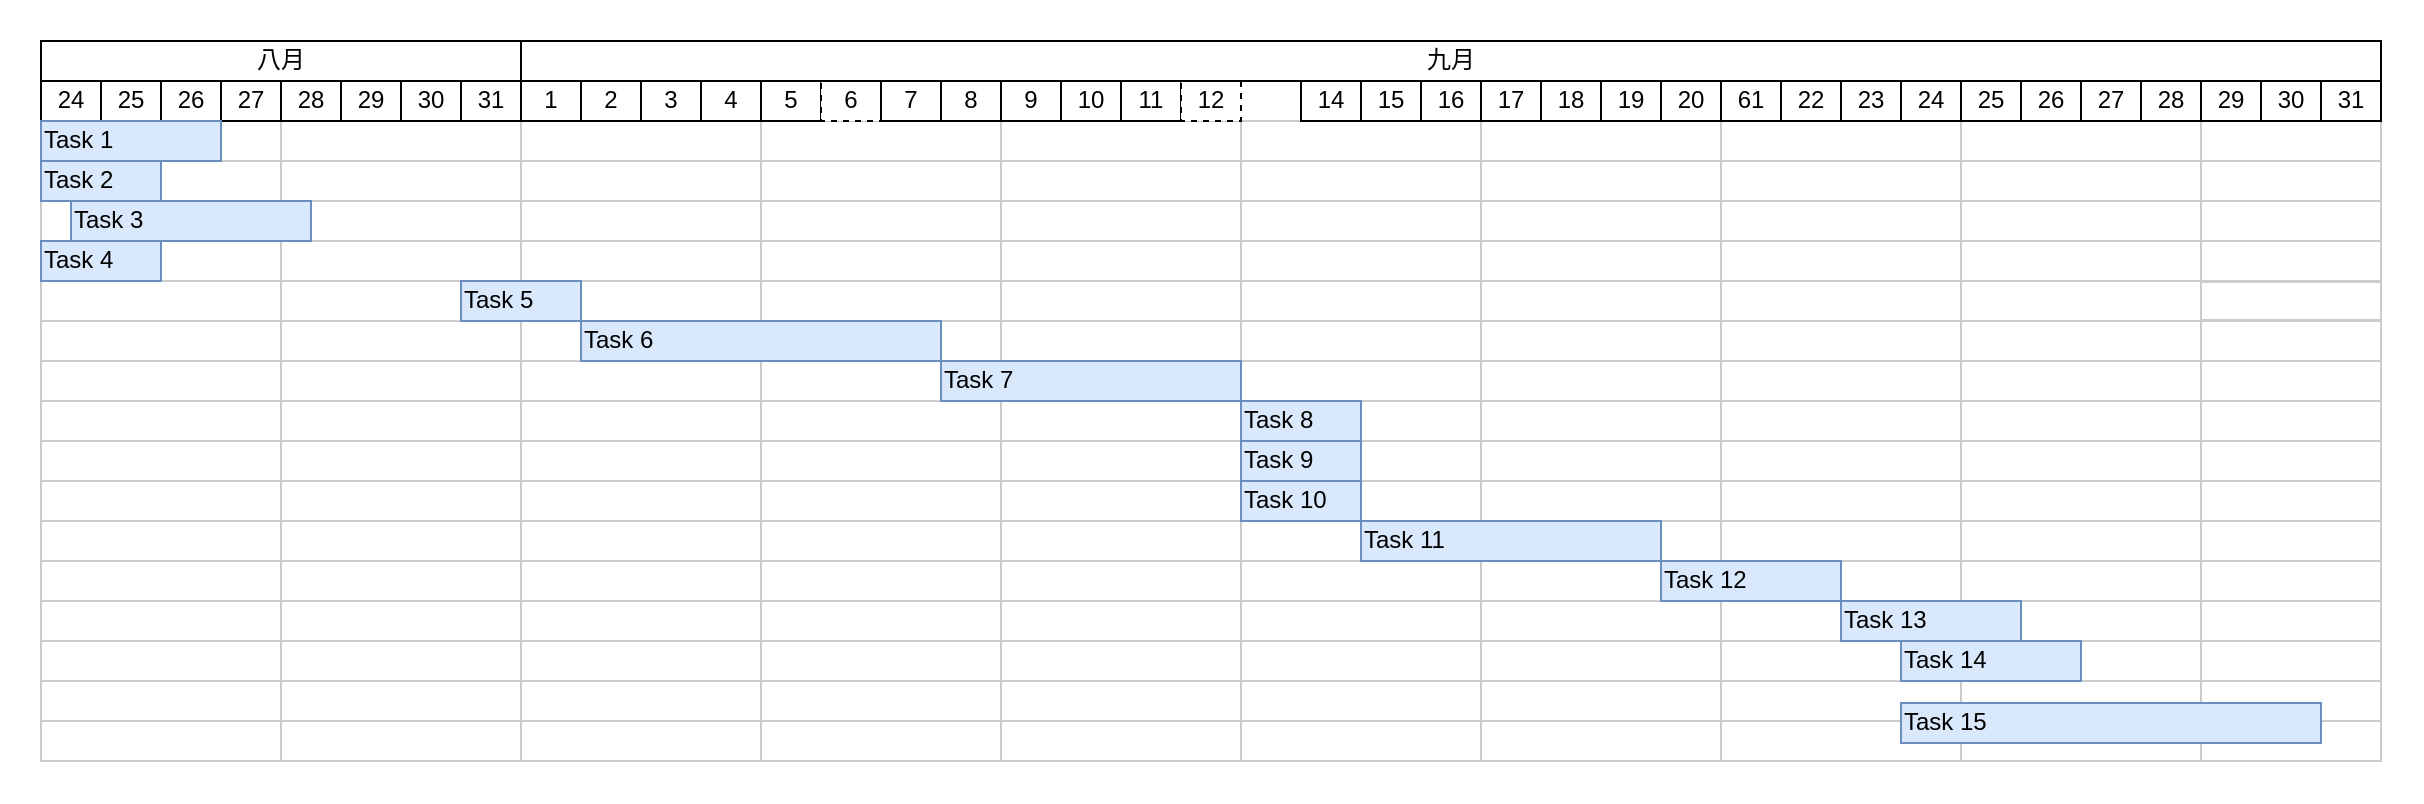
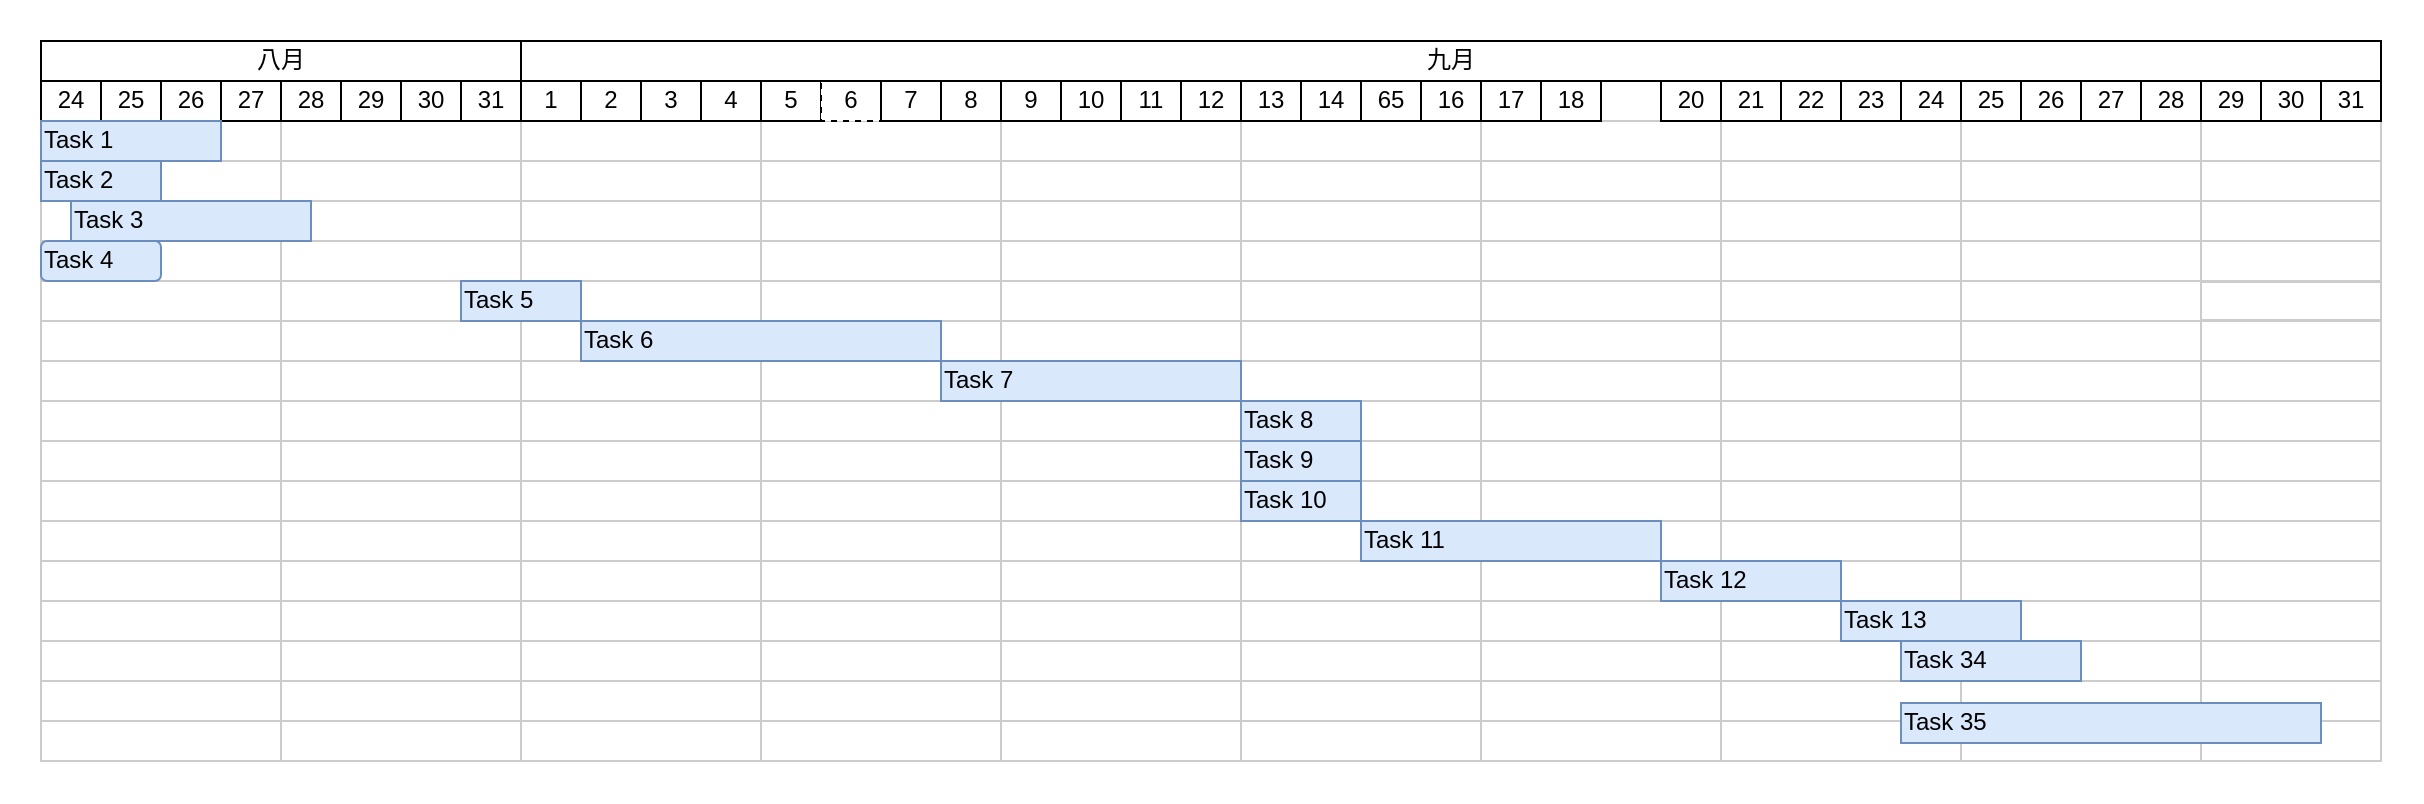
node "12": style dashed -> solid
node "13": added
node "15": label "15" -> "65"
node "19": removed
node "61": label "61" -> "21"
node "Task 4": shape rectangle -> rounded rectangle
node "Task 14": label "Task 14" -> "Task 34"
node "Task 15": label "Task 15" -> "Task 35"
